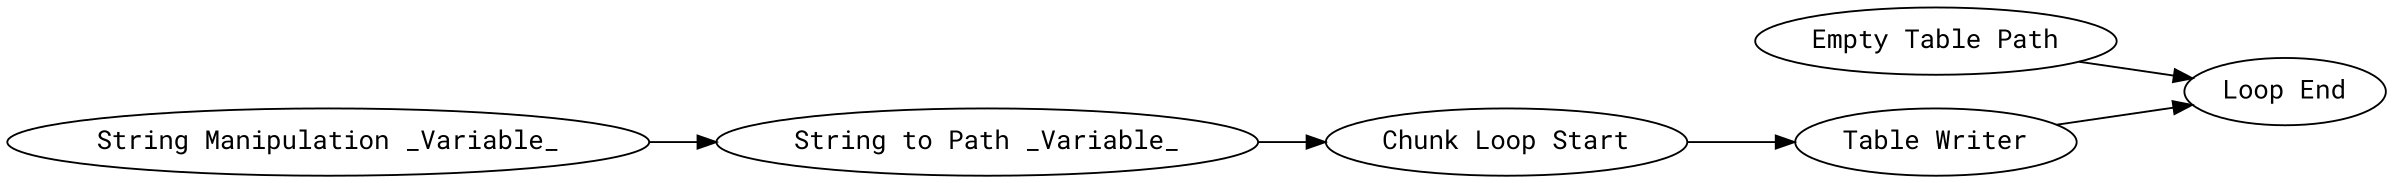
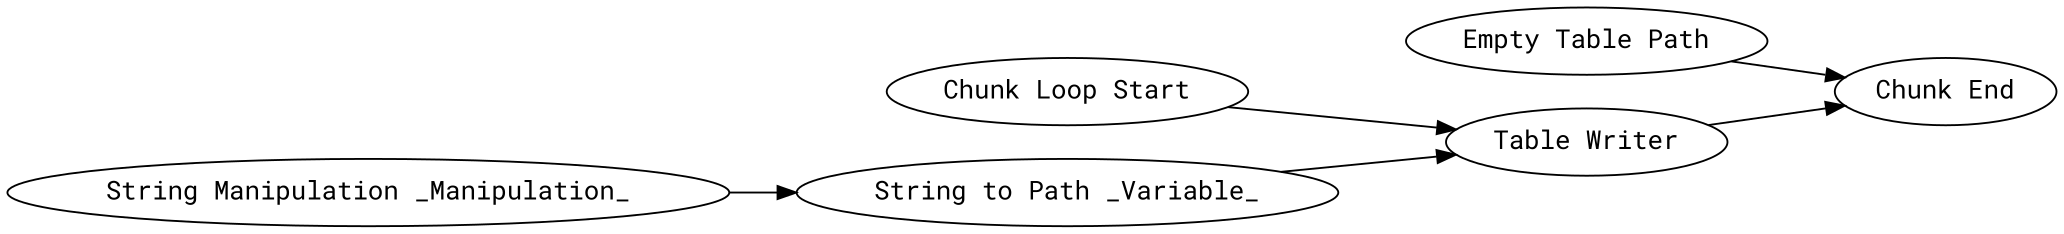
node "Loop End": label "Loop End" -> "Chunk End"
node "String Manipulation _Variable_": label "String Manipulation _Variable_" -> "String Manipulation _Manipulation_"
edge "String to Path _Variable_" -> "Chunk Loop Start": now "String to Path _Variable_" -> "Table Writer"
